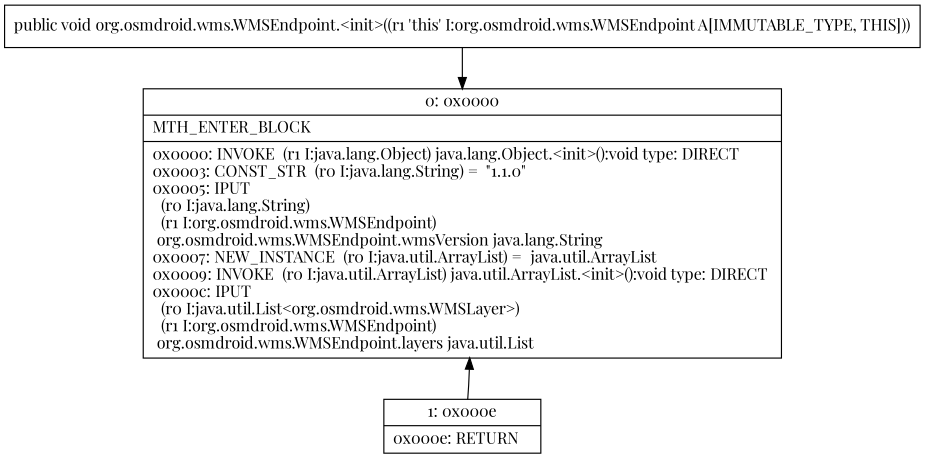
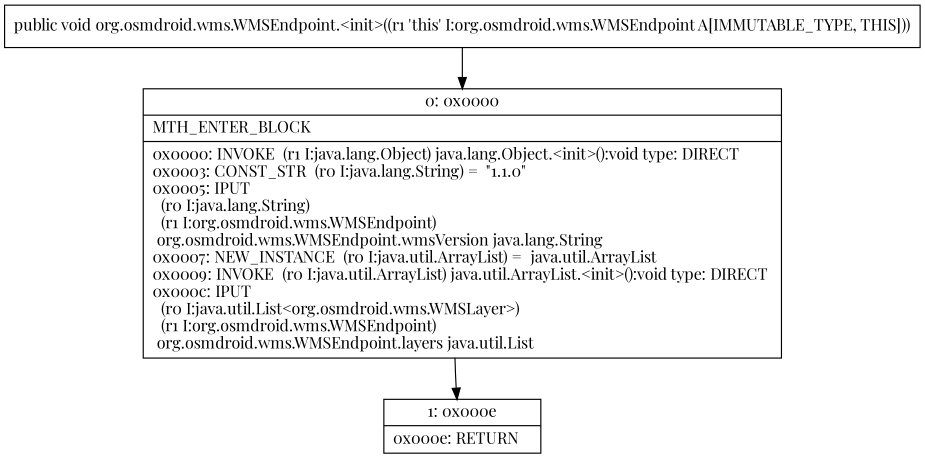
edge "1: 0x000e" -> "0: 0x0000": reversed
